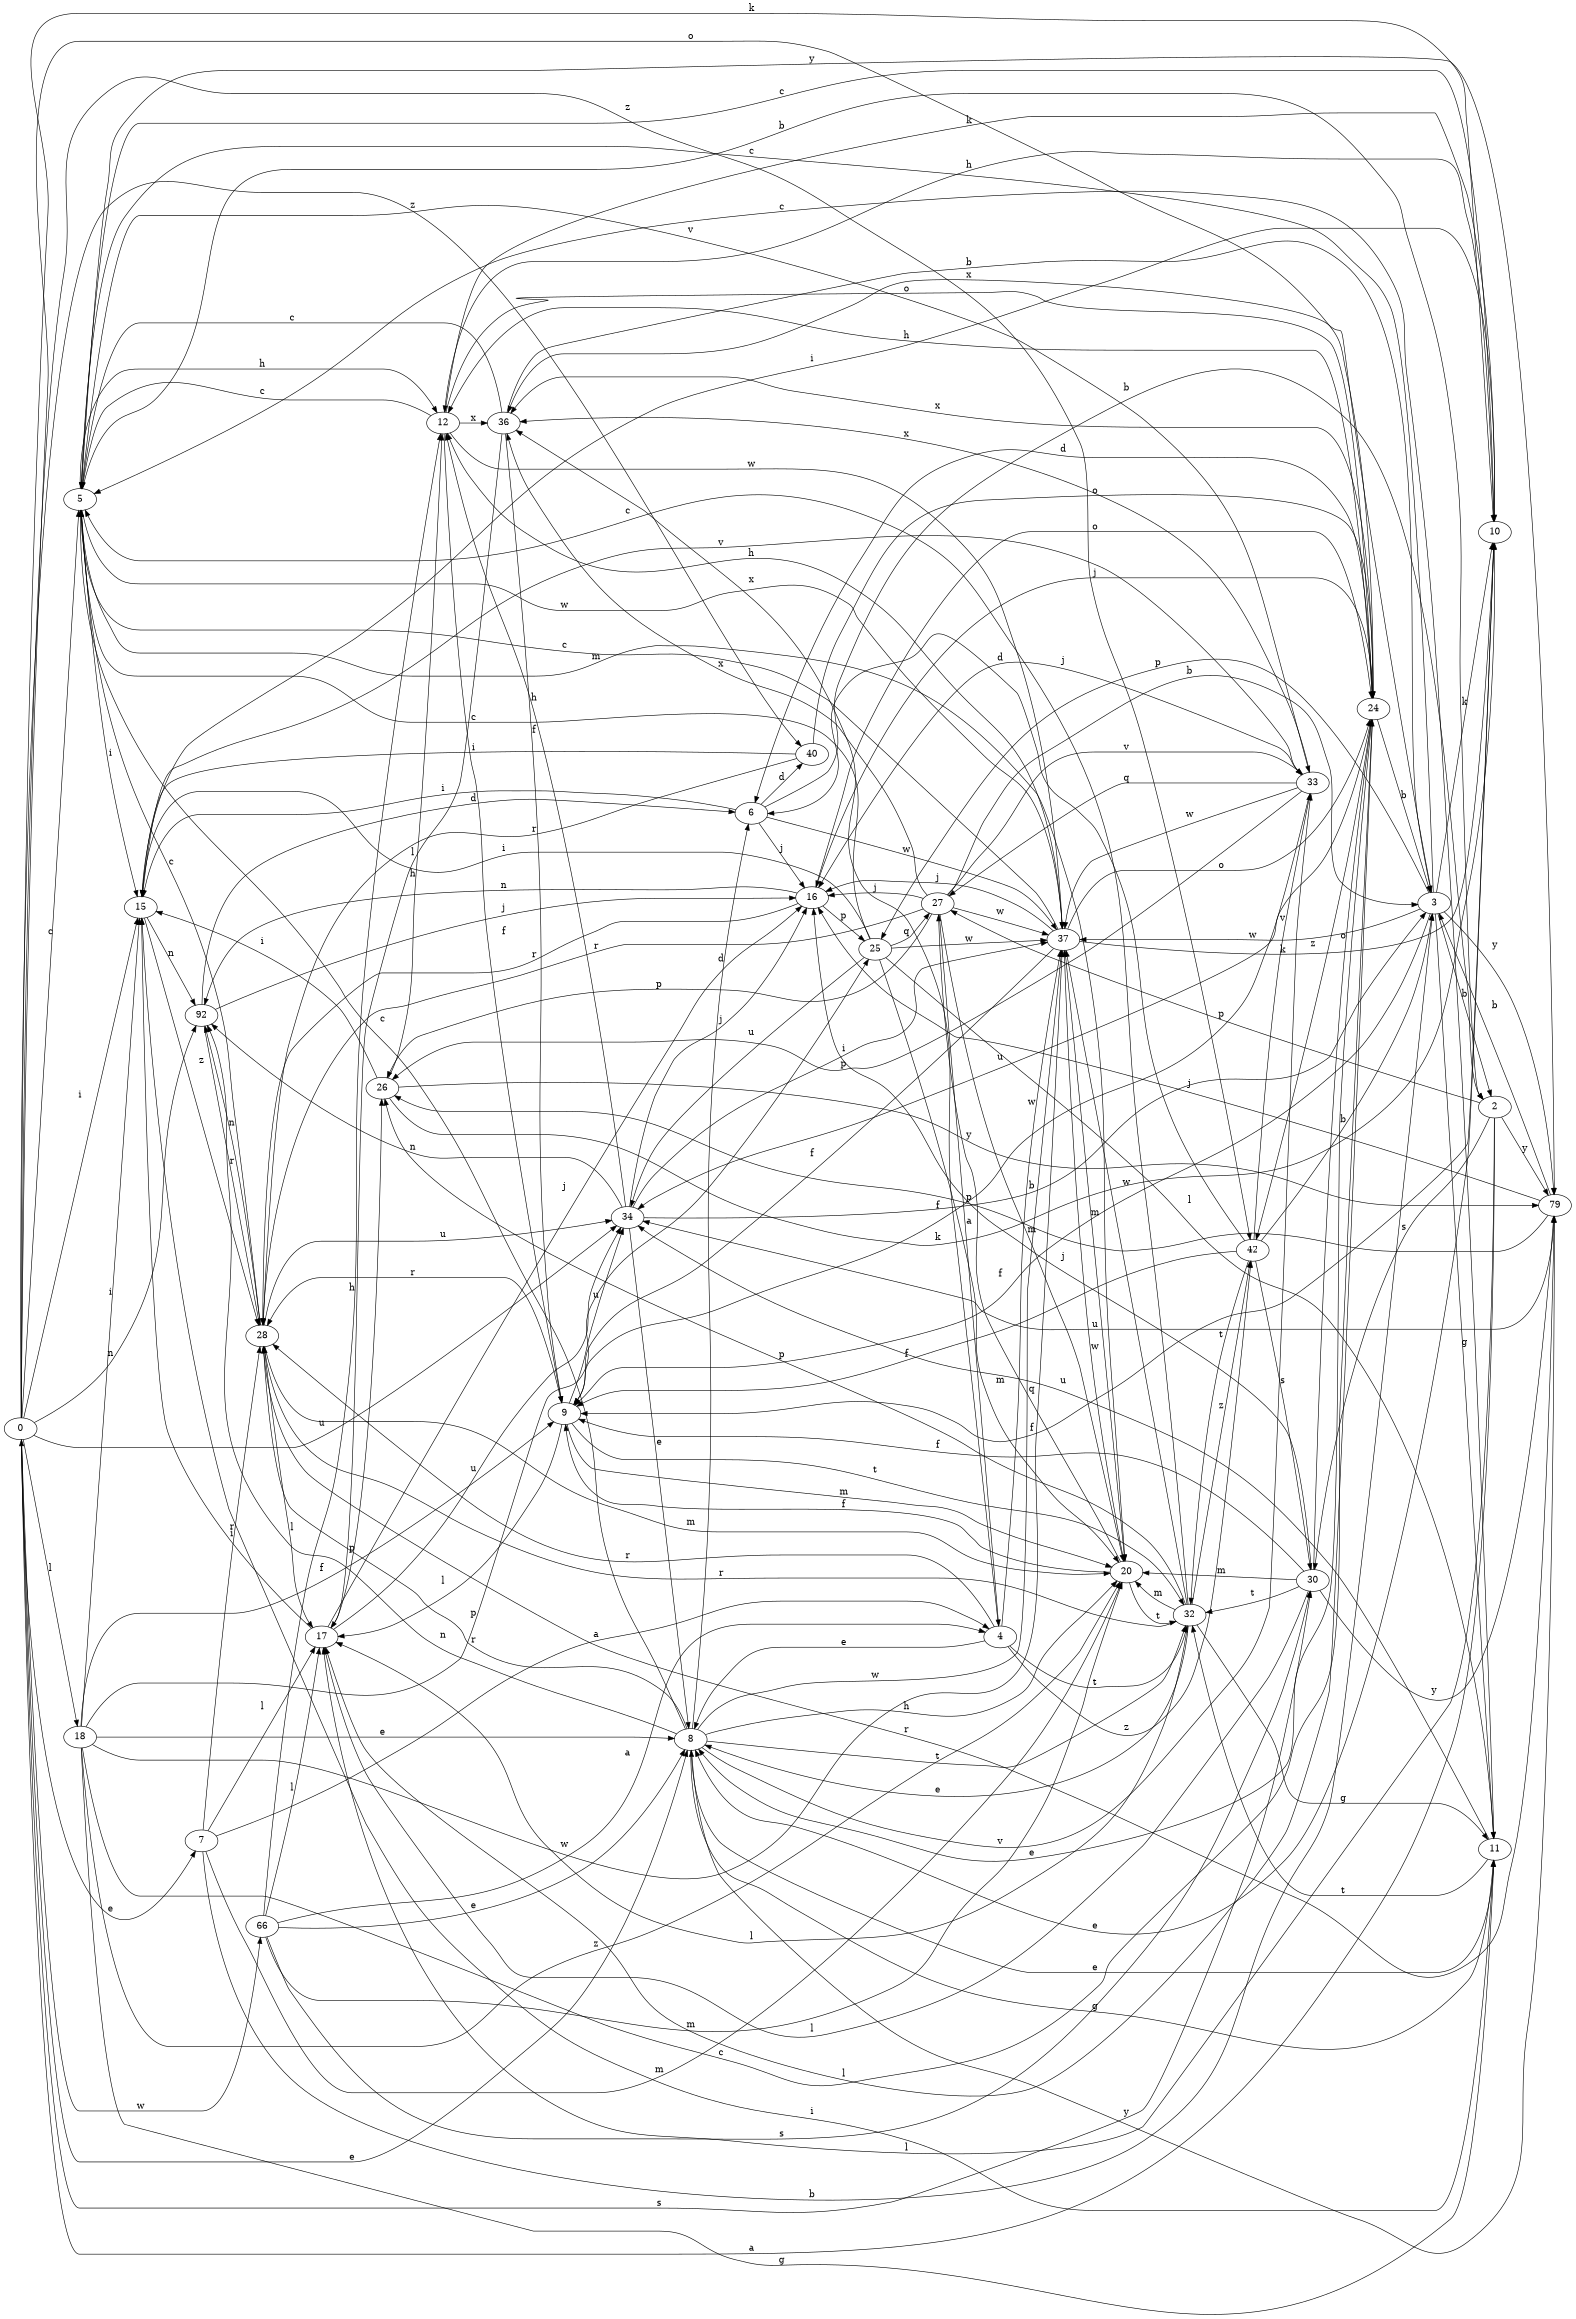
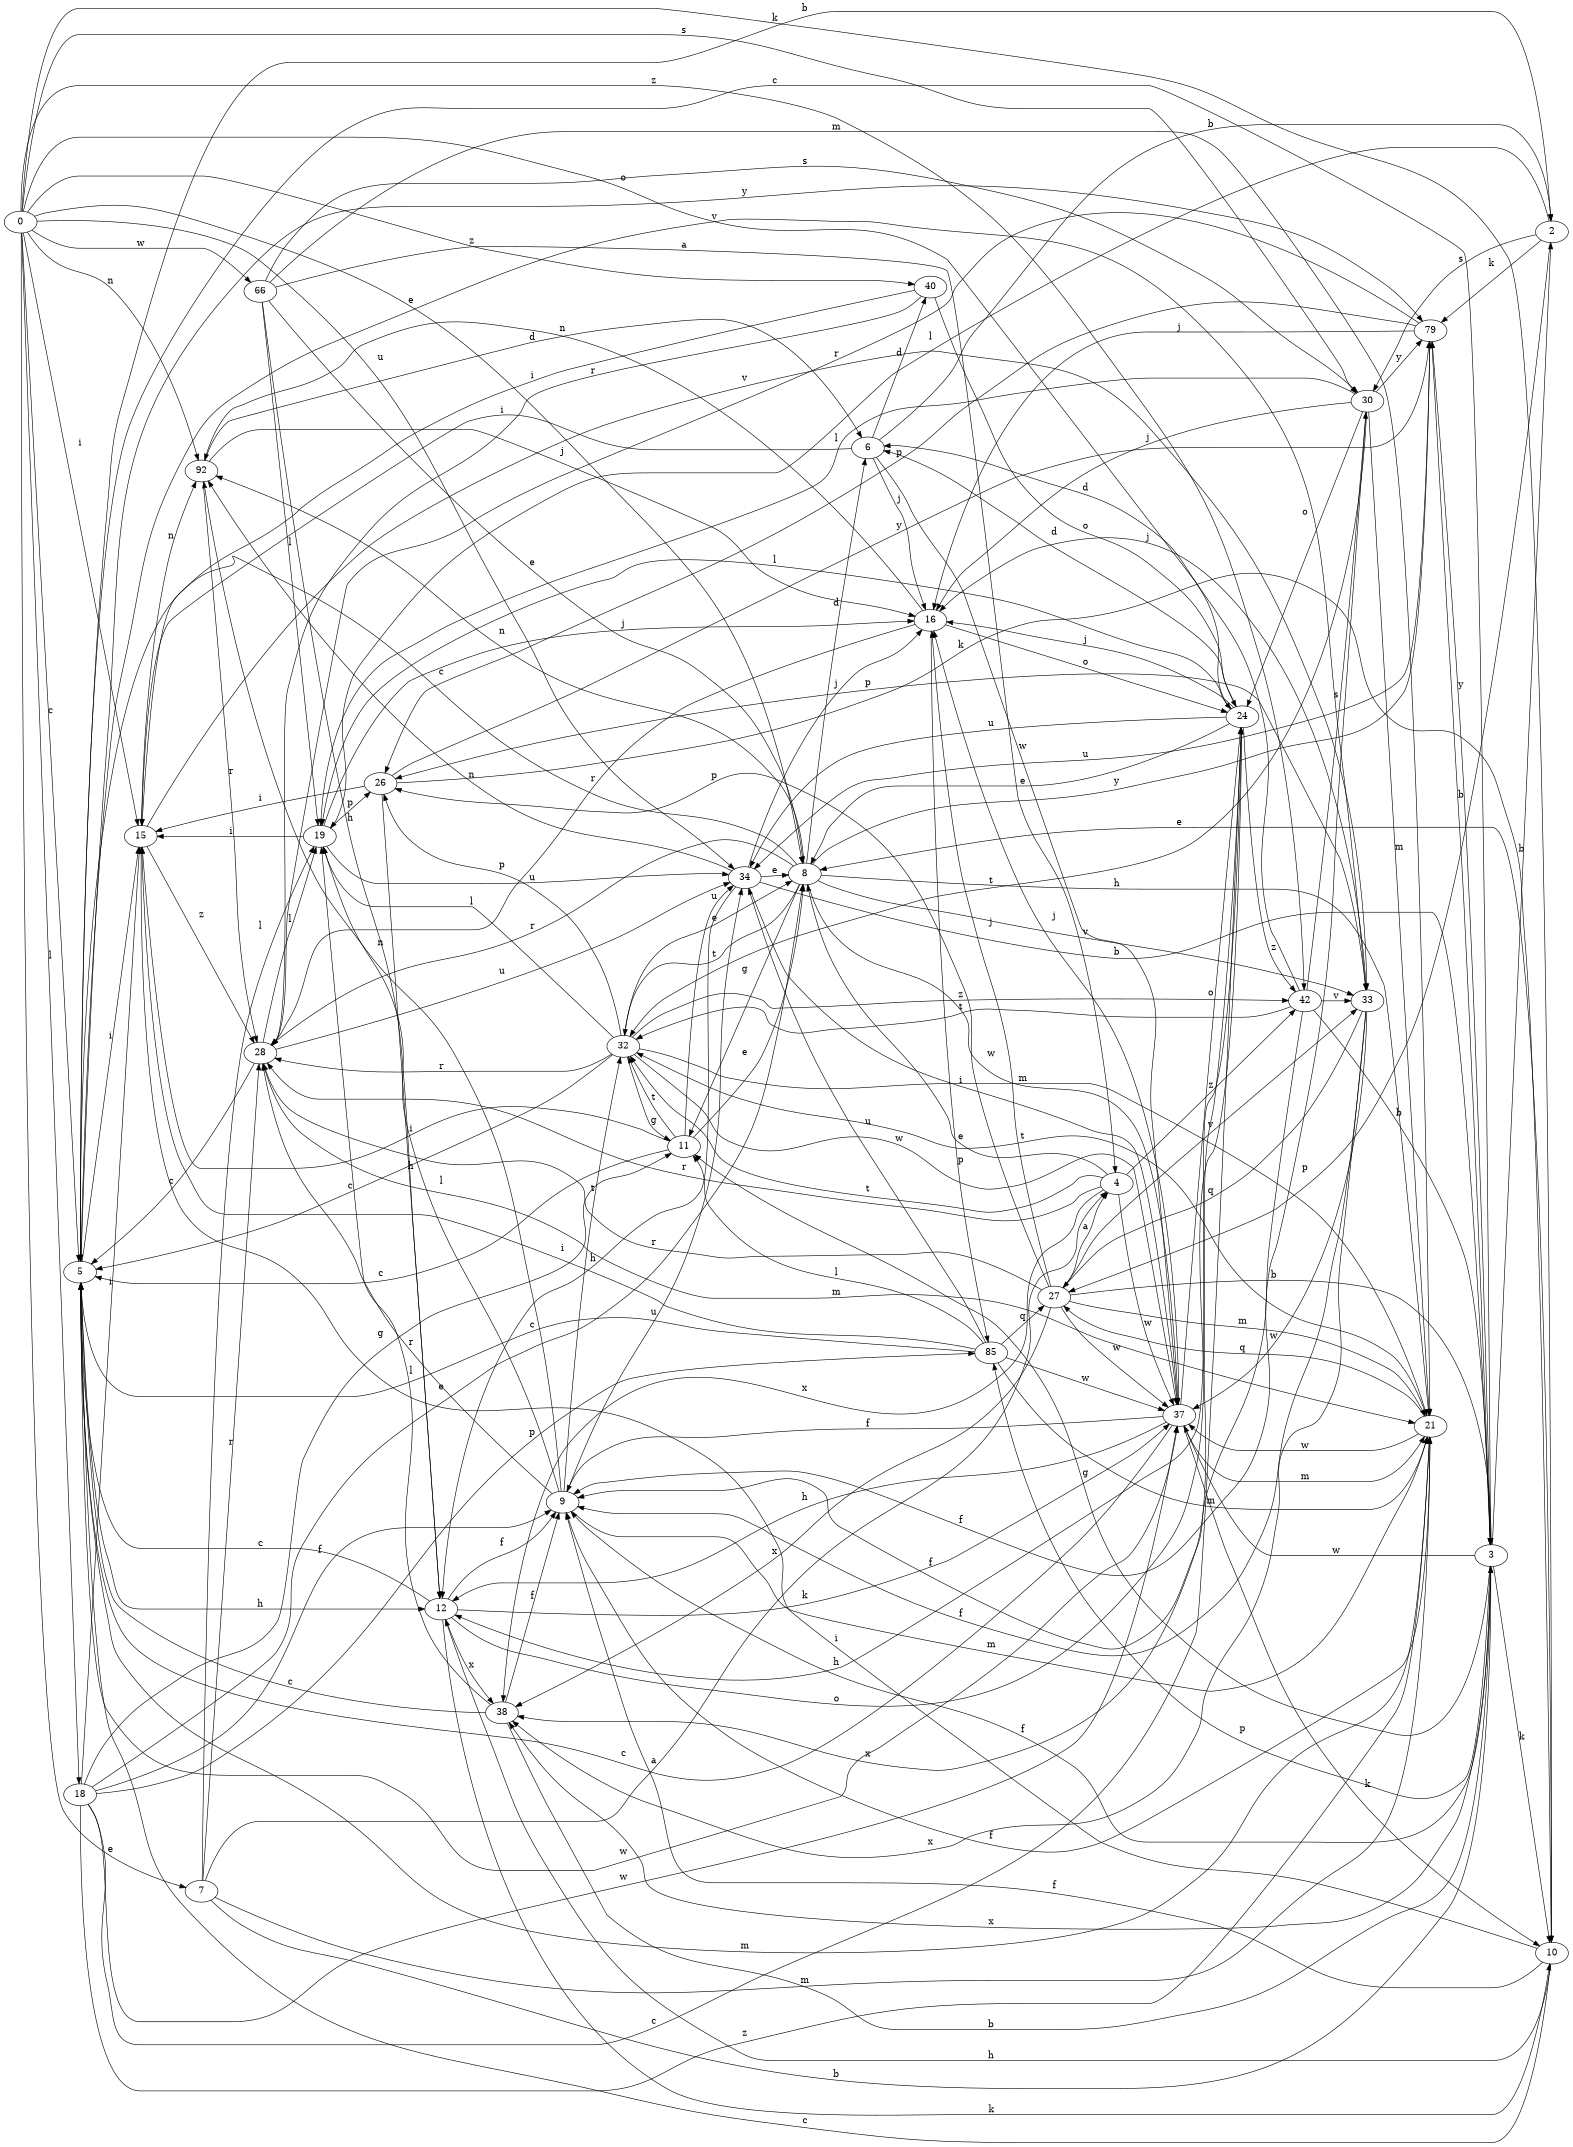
node "36": label "36" -> "38"
edge "12" -> "37": label "w" -> "k"
edge "24" -> "3": removed, label "b"
node "25": label "25" -> "85"
edge "2" -> "79": label "y" -> "k"
edge "28" -> "92": now "9" -> "92"
node "20": label "20" -> "21"
node "17": label "17" -> "19"
edge "2" -> "0": removed, label "a"
